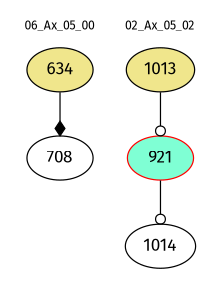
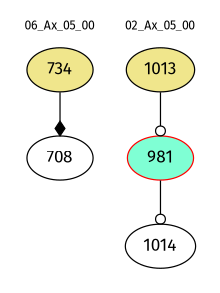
cluster "02_Ax_05_02": label "02_Ax_05_02" -> "02_Ax_05_00"
node "634": label "634" -> "734"
node "921": label "921" -> "981"
